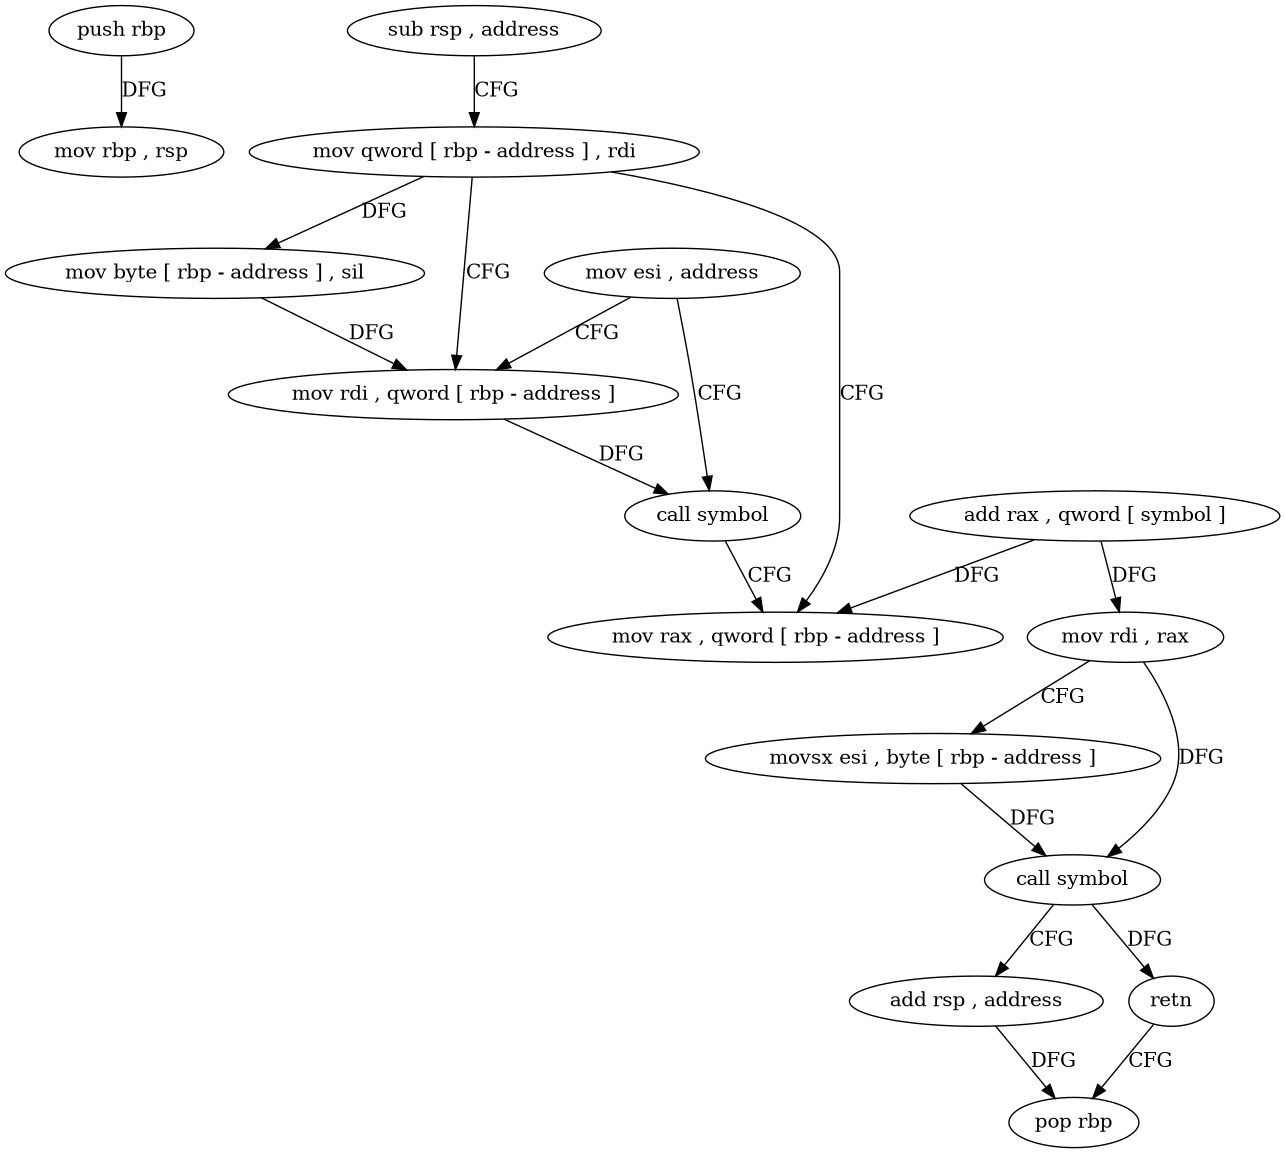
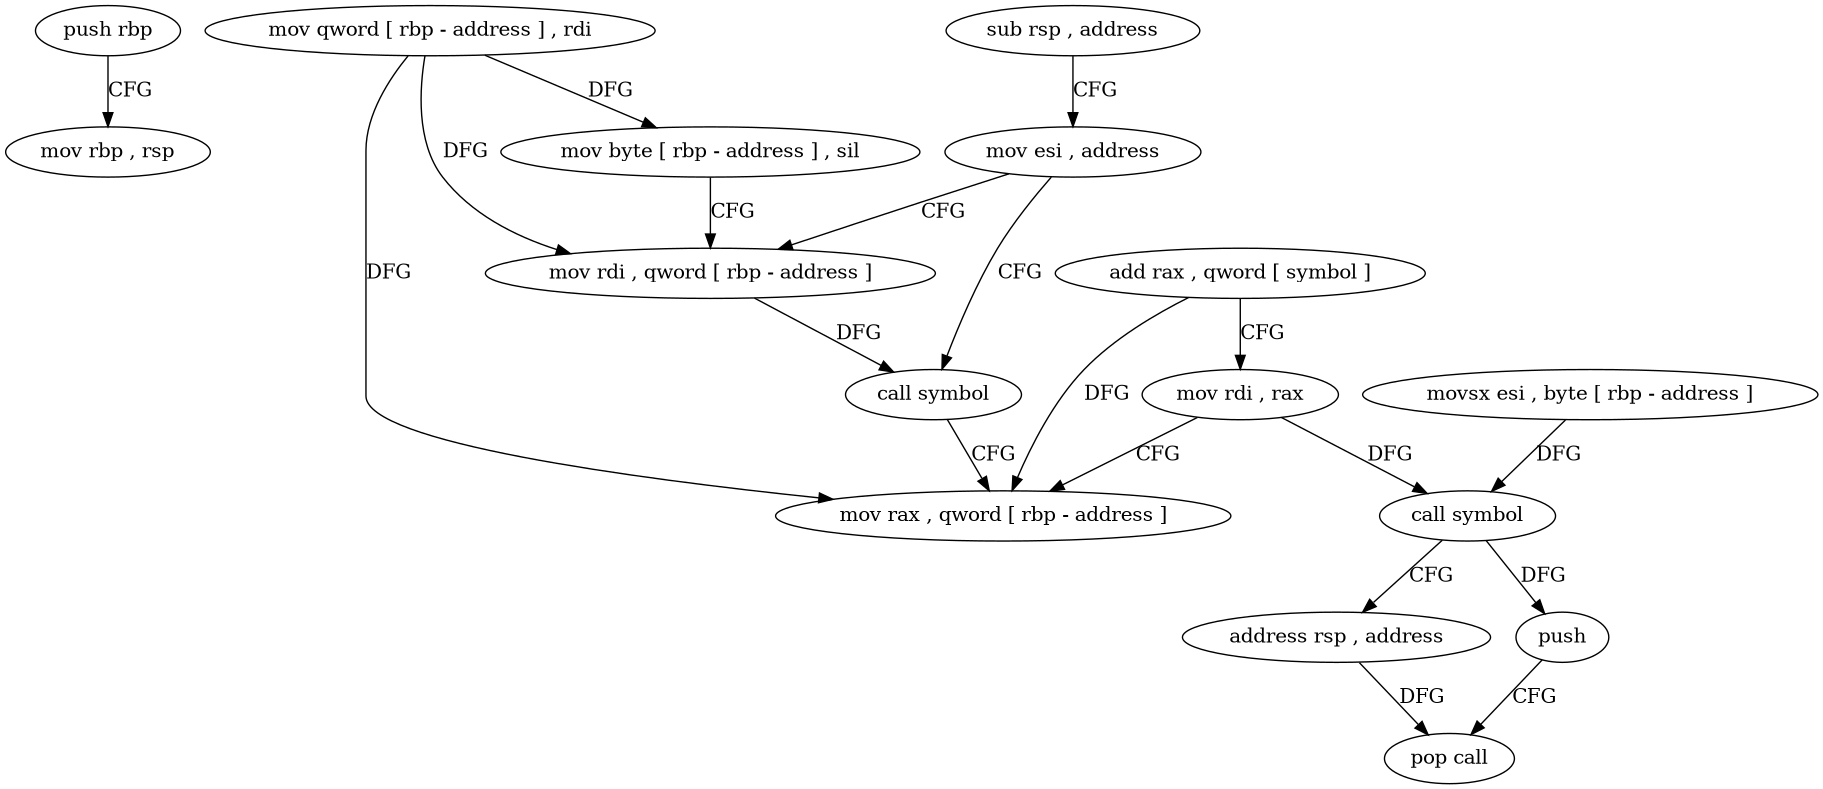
edge "sub rsp , address" -> "mov qword [ rbp - address ] , rdi": now "sub rsp , address" -> "mov esi , address"
edge "push rbp" -> "mov rbp , rsp": label "DFG" -> "CFG"
edge "mov qword [ rbp - address ] , rdi" -> "mov rdi , qword [ rbp - address ]": label "CFG" -> "DFG"
edge "mov byte [ rbp - address ] , sil" -> "mov rdi , qword [ rbp - address ]": label "DFG" -> "CFG"
edge "mov qword [ rbp - address ] , rdi" -> "mov rax , qword [ rbp - address ]": label "CFG" -> "DFG"
edge "add rax , qword [ symbol ]" -> "mov rdi , rax": label "DFG" -> "CFG"
edge "mov rdi , rax" -> "movsx esi , byte [ rbp - address ]": now "mov rdi , rax" -> "mov rax , qword [ rbp - address ]"
node "add rsp , address": label "add rsp , address" -> "address rsp , address"
node "retn": label "retn" -> "push"
node "pop rbp": label "pop rbp" -> "pop call"
